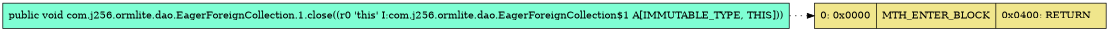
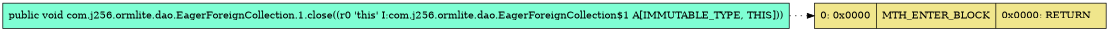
node "0: 0x0000": text "0x0400: RETURN" -> "0x0000: RETURN"
